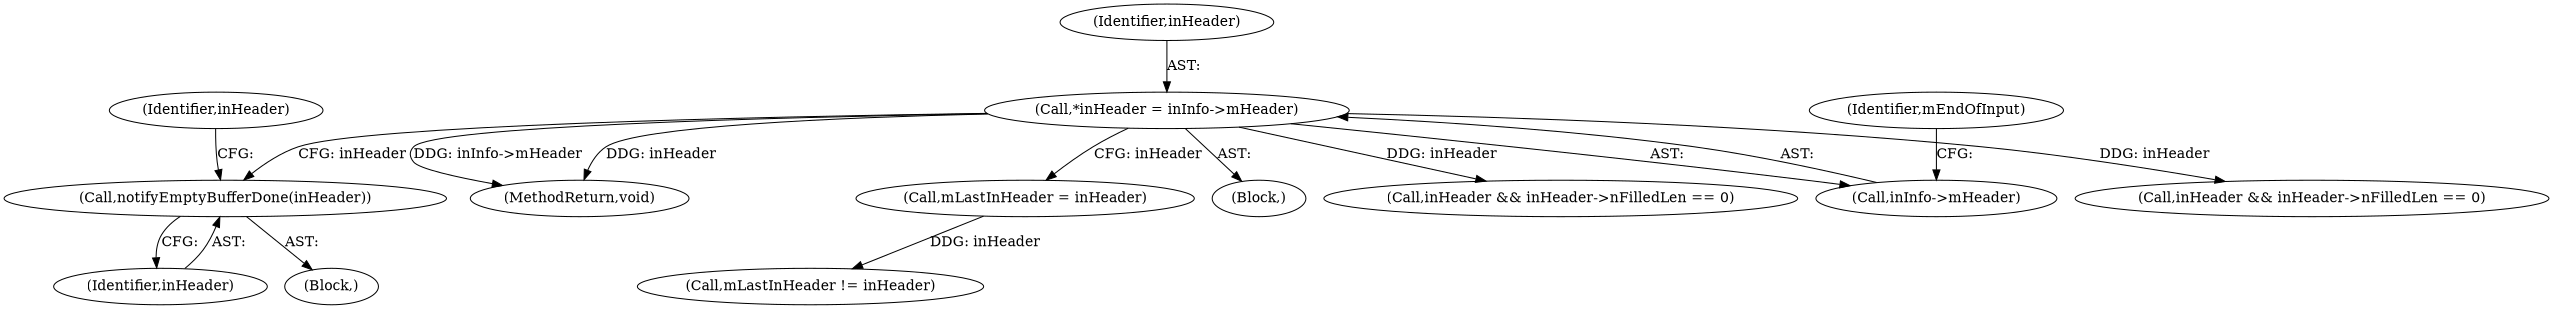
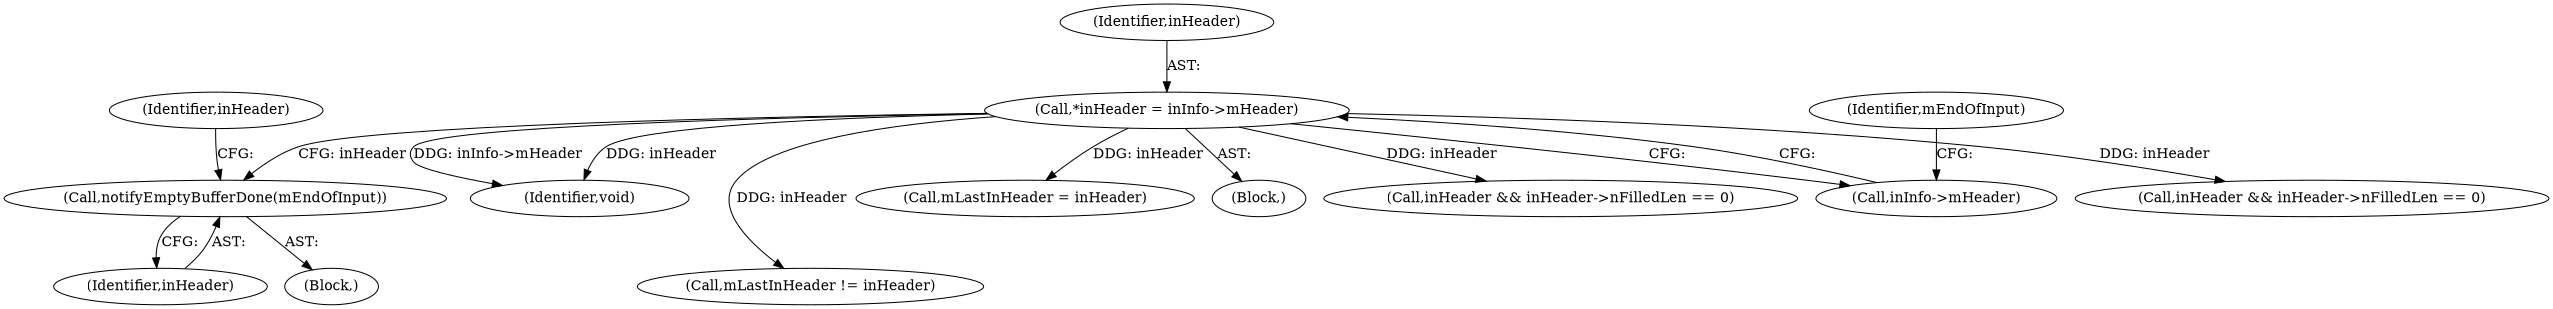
edge "(Call,*inHeader = inInfo->mHeader)" -> "(Call,mLastInHeader = inHeader)": label "CFG: inHeader" -> "DDG: inHeader"
edge "(Call,*inHeader = inInfo->mHeader)" -> "(Call,inInfo->mHeader)": label "AST: " -> "CFG: "
edge "(Call,inInfo->mHeader)" -> "(Call,*inHeader = inInfo->mHeader)": label "AST: " -> "CFG: "
node "(Call,notifyEmptyBufferDone(inHeader))": label "(Call,notifyEmptyBufferDone(inHeader))" -> "(Call,notifyEmptyBufferDone(mEndOfInput))"
node "(MethodReturn,void)": label "(MethodReturn,void)" -> "(Identifier,void)"
edge "(Call,mLastInHeader = inHeader)" -> "(Call,mLastInHeader != inHeader)": now "(Call,*inHeader = inInfo->mHeader)" -> "(Call,mLastInHeader != inHeader)"
